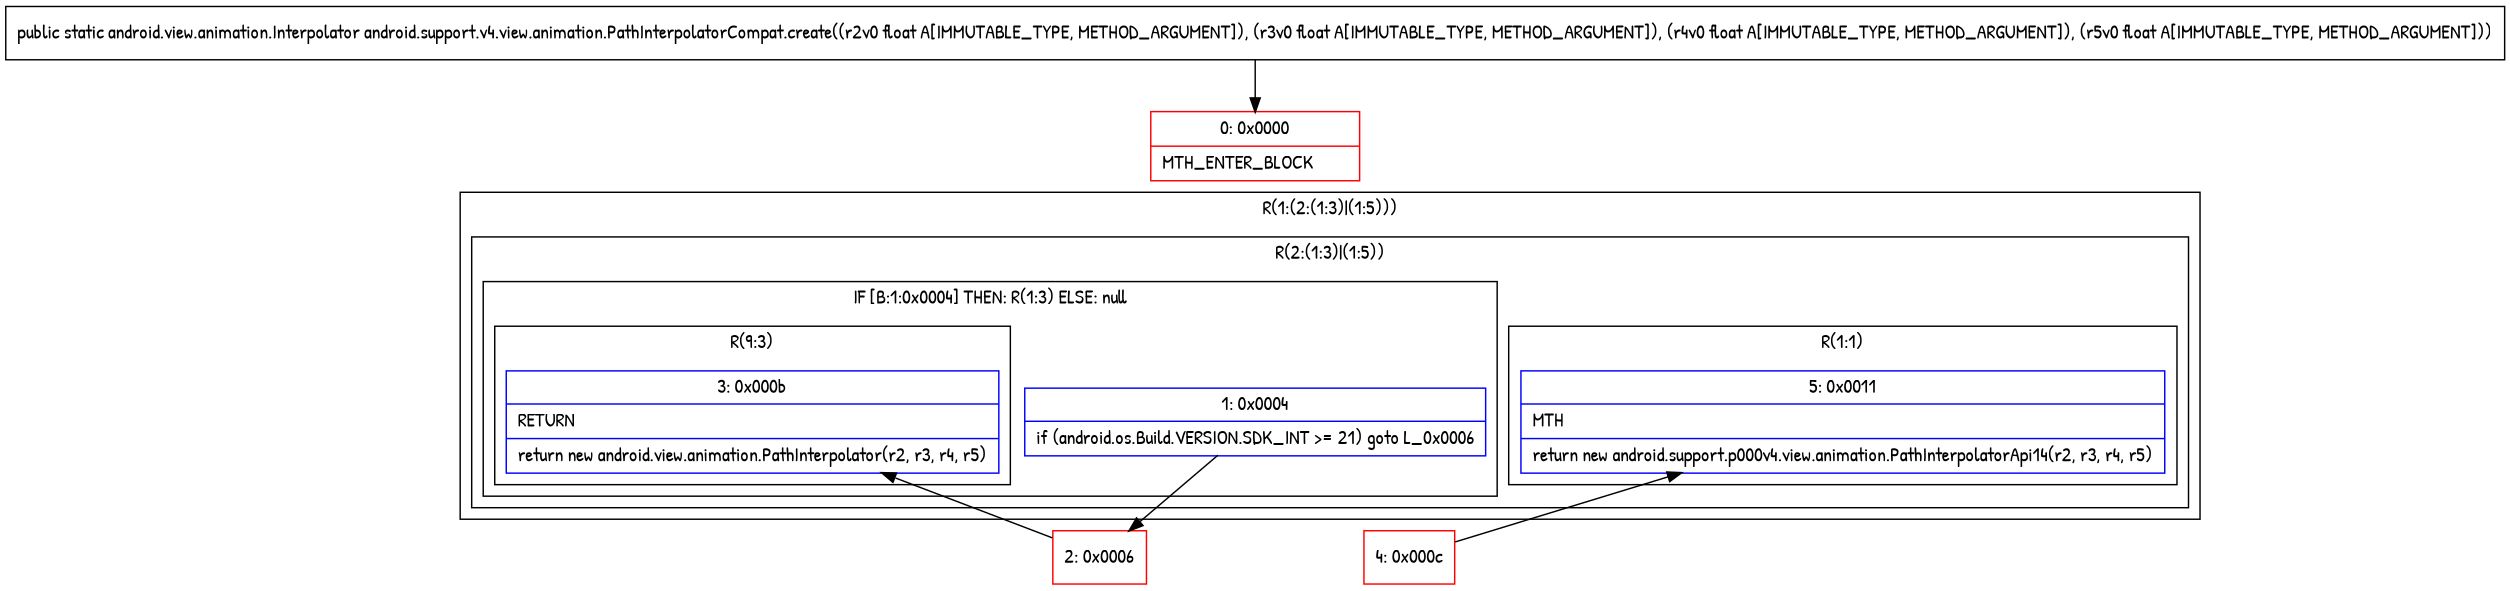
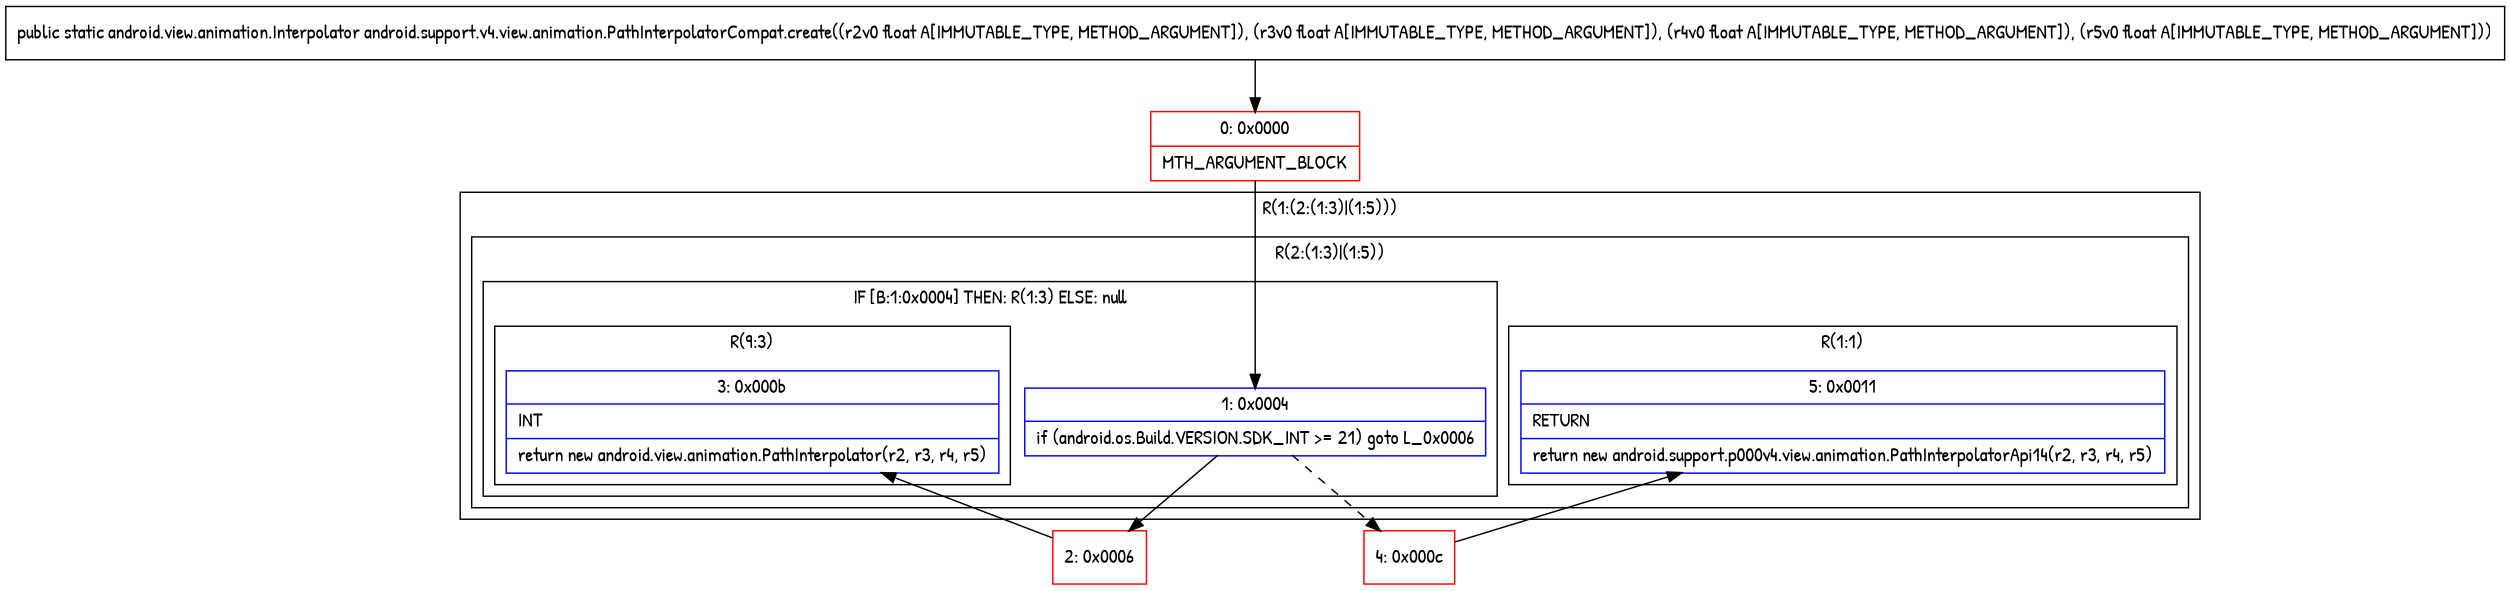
node "0: 0x0000": text "MTH_ENTER_BLOCK" -> "MTH_ARGUMENT_BLOCK"
edge "0: 0x0000" -> "1: 0x0004": added
node "3: 0x000b": text "RETURN" -> "INT"
node "5: 0x0011": text "MTH" -> "RETURN"
edge "1: 0x0004" -> "4: 0x000c": added
